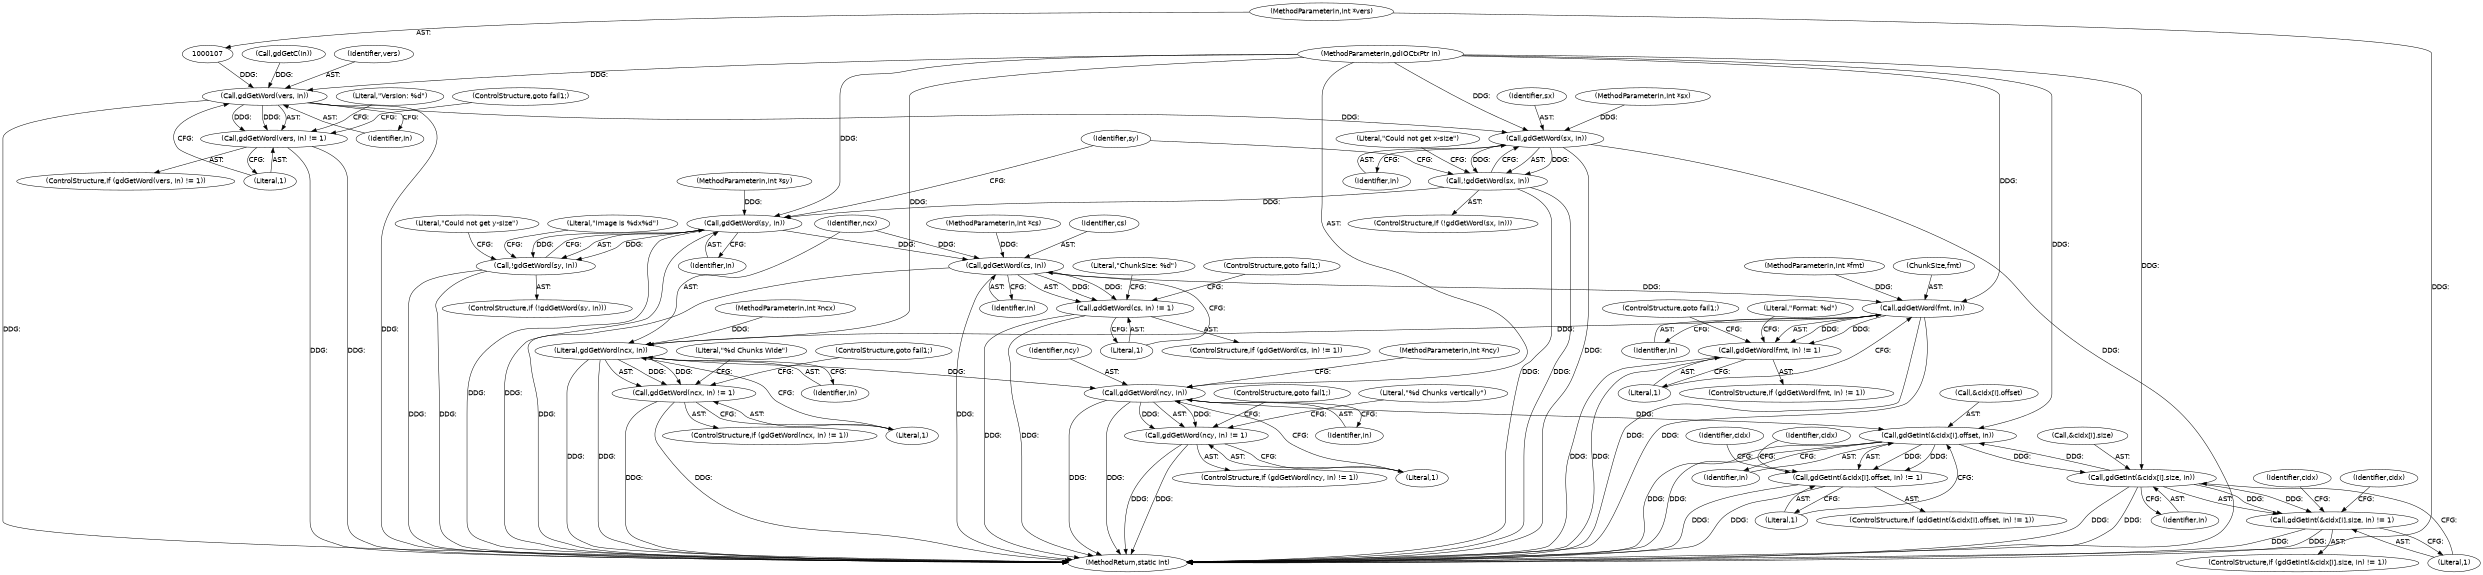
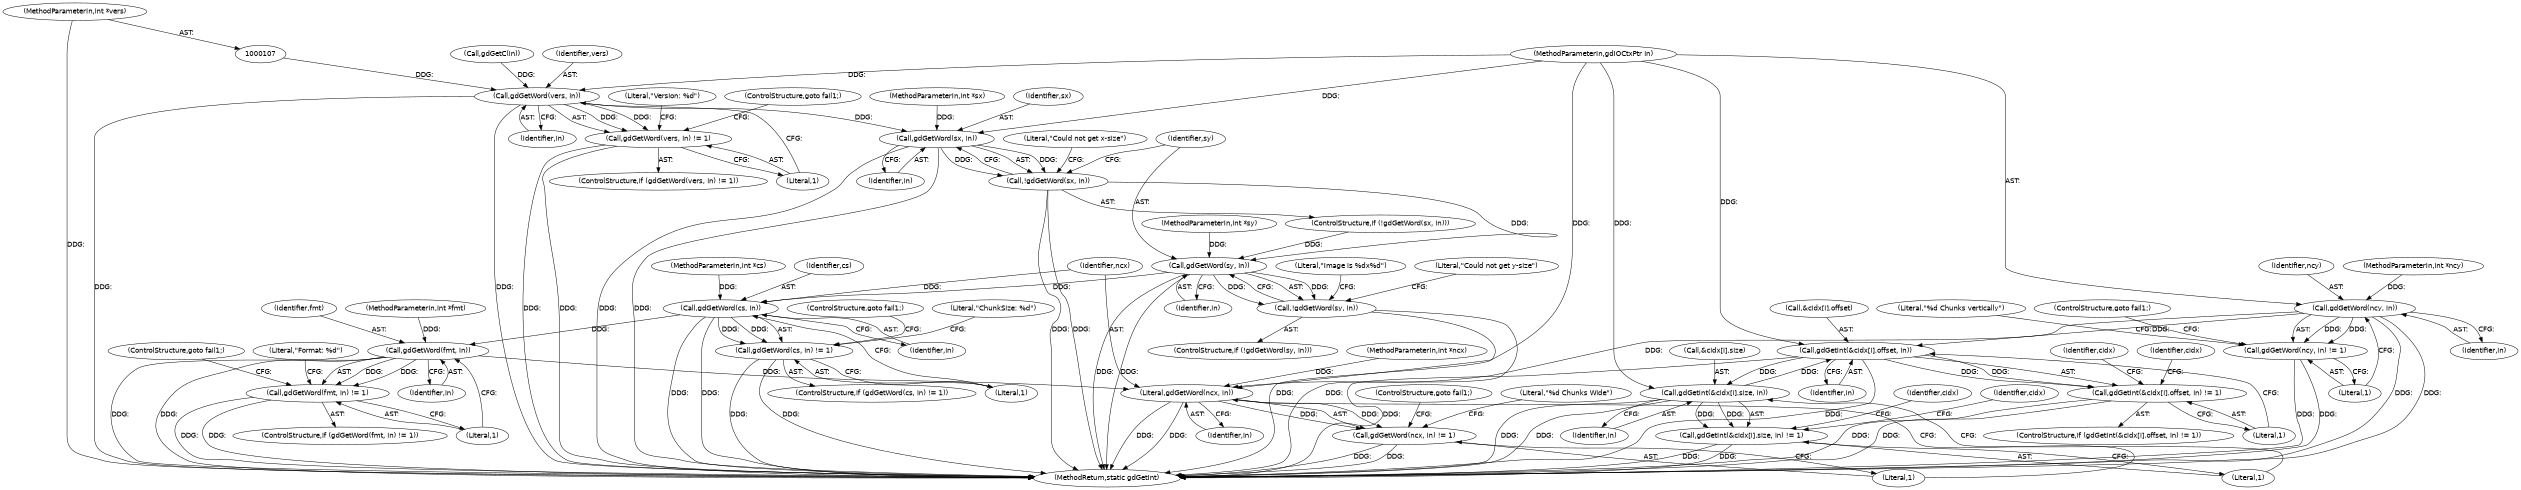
edge "(MethodParameterIn,gdIOCtxPtr in)" -> "(Call,gdGetWord(sy, in))": now "(ControlStructure,if (!gdGetWord(sx, in)))" -> "(Call,gdGetWord(sy, in))"
edge "(MethodParameterIn,gdIOCtxPtr in)" -> "(Call,gdGetWord(fmt, in))": removed, label "DDG:"
edge "(Identifier,sy)" -> "(Call,gdGetWord(sy, in))": label "CFG: " -> "AST: "
node "(ChunkSize,fmt)": label "(ChunkSize,fmt)" -> "(Identifier,fmt)"
edge "(Literal,gdGetWord(ncx, in))" -> "(Call,gdGetWord(ncy, in))": reversed
edge "(MethodParameterIn,int *ncy)" -> "(Call,gdGetWord(ncy, in))": label "CFG: " -> "DDG: "
node "(ControlStructure,if (gdGetWord(ncx, in) != 1))": removed
node "(ControlStructure,if (gdGetWord(ncy, in) != 1))": removed
node "(MethodReturn,static int)": label "(MethodReturn,static int)" -> "(MethodReturn,static gdGetInt)"
node "(ControlStructure,if (gdGetInt(&cidx[i].size, in) != 1))": removed
